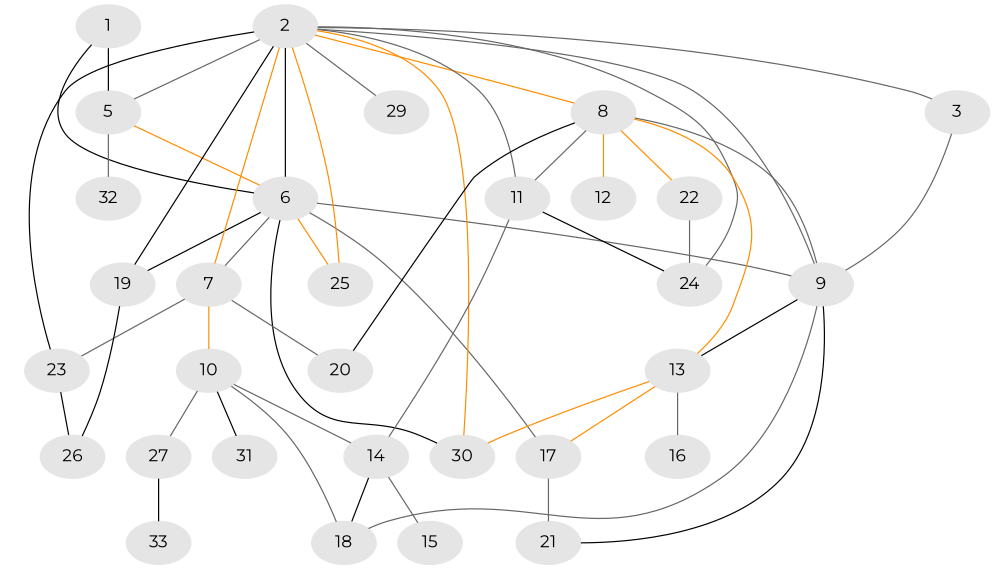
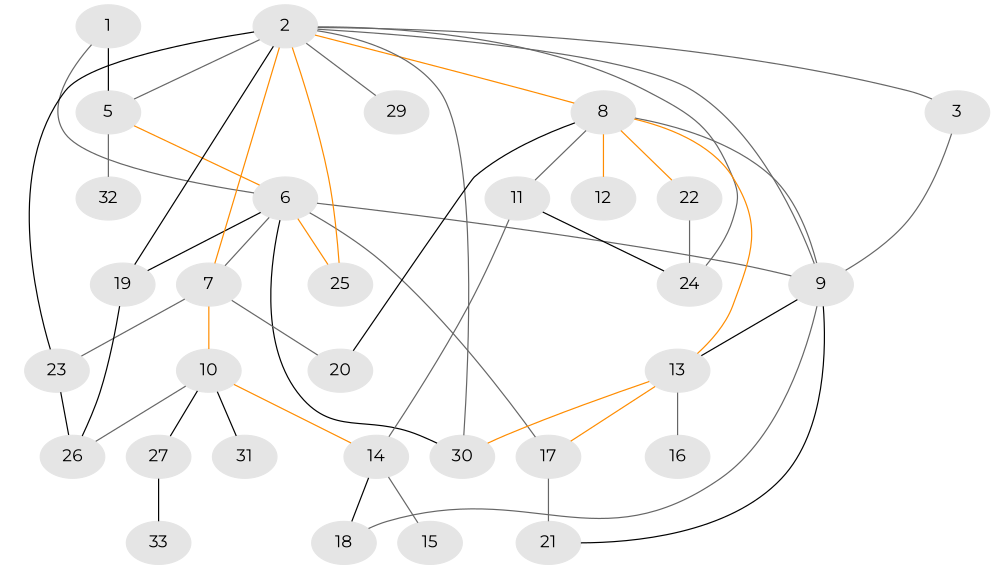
edge "2" -- "11": removed
edge "2" -- "6": removed
edge "1" -- "6": color black -> gray40
edge "2" -- "30": color darkorange -> gray40
edge "10" -- "27": color gray40 -> black
edge "10" -- "14": color gray40 -> darkorange
edge "10" -- "18": now "10" -- "26"
